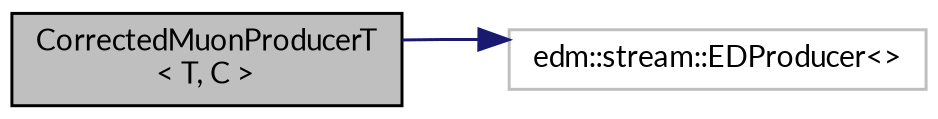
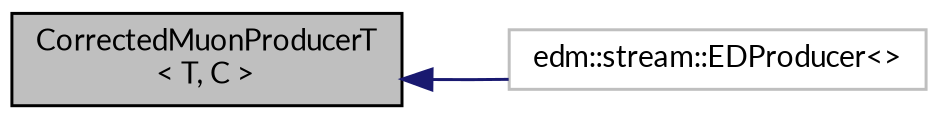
edge "CorrectedMuonProducerT < T, C >" -> "edm::stream::EDProducer<>": reversed
